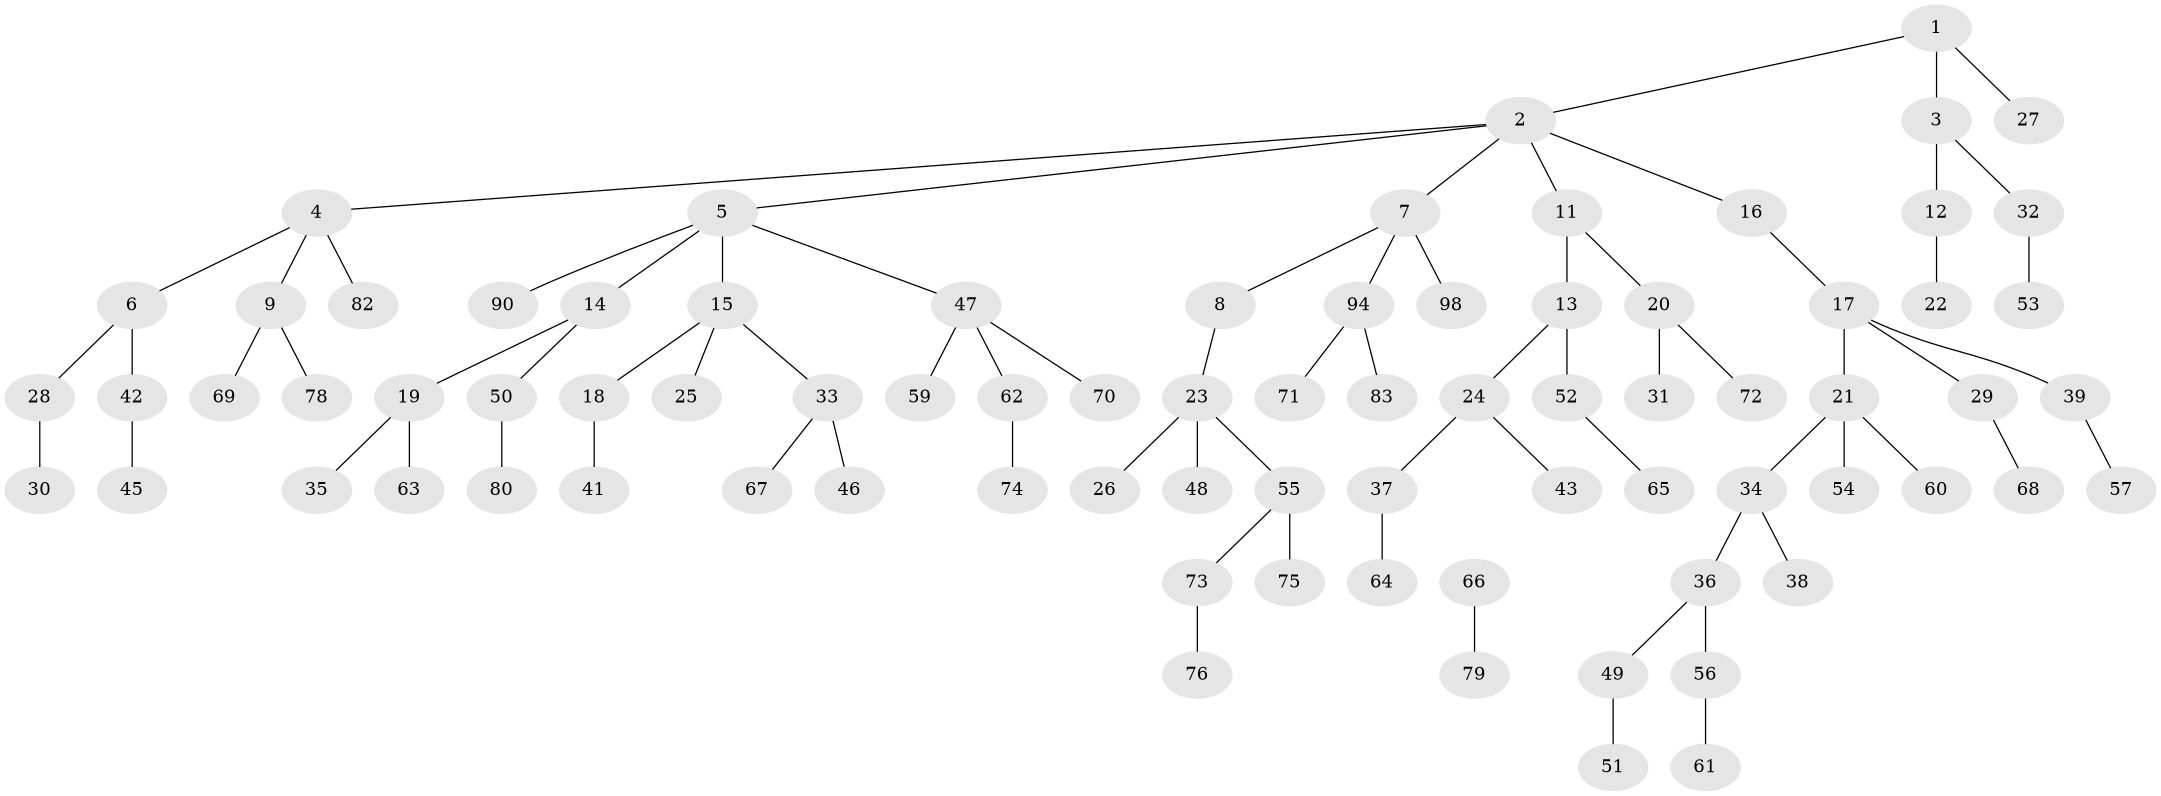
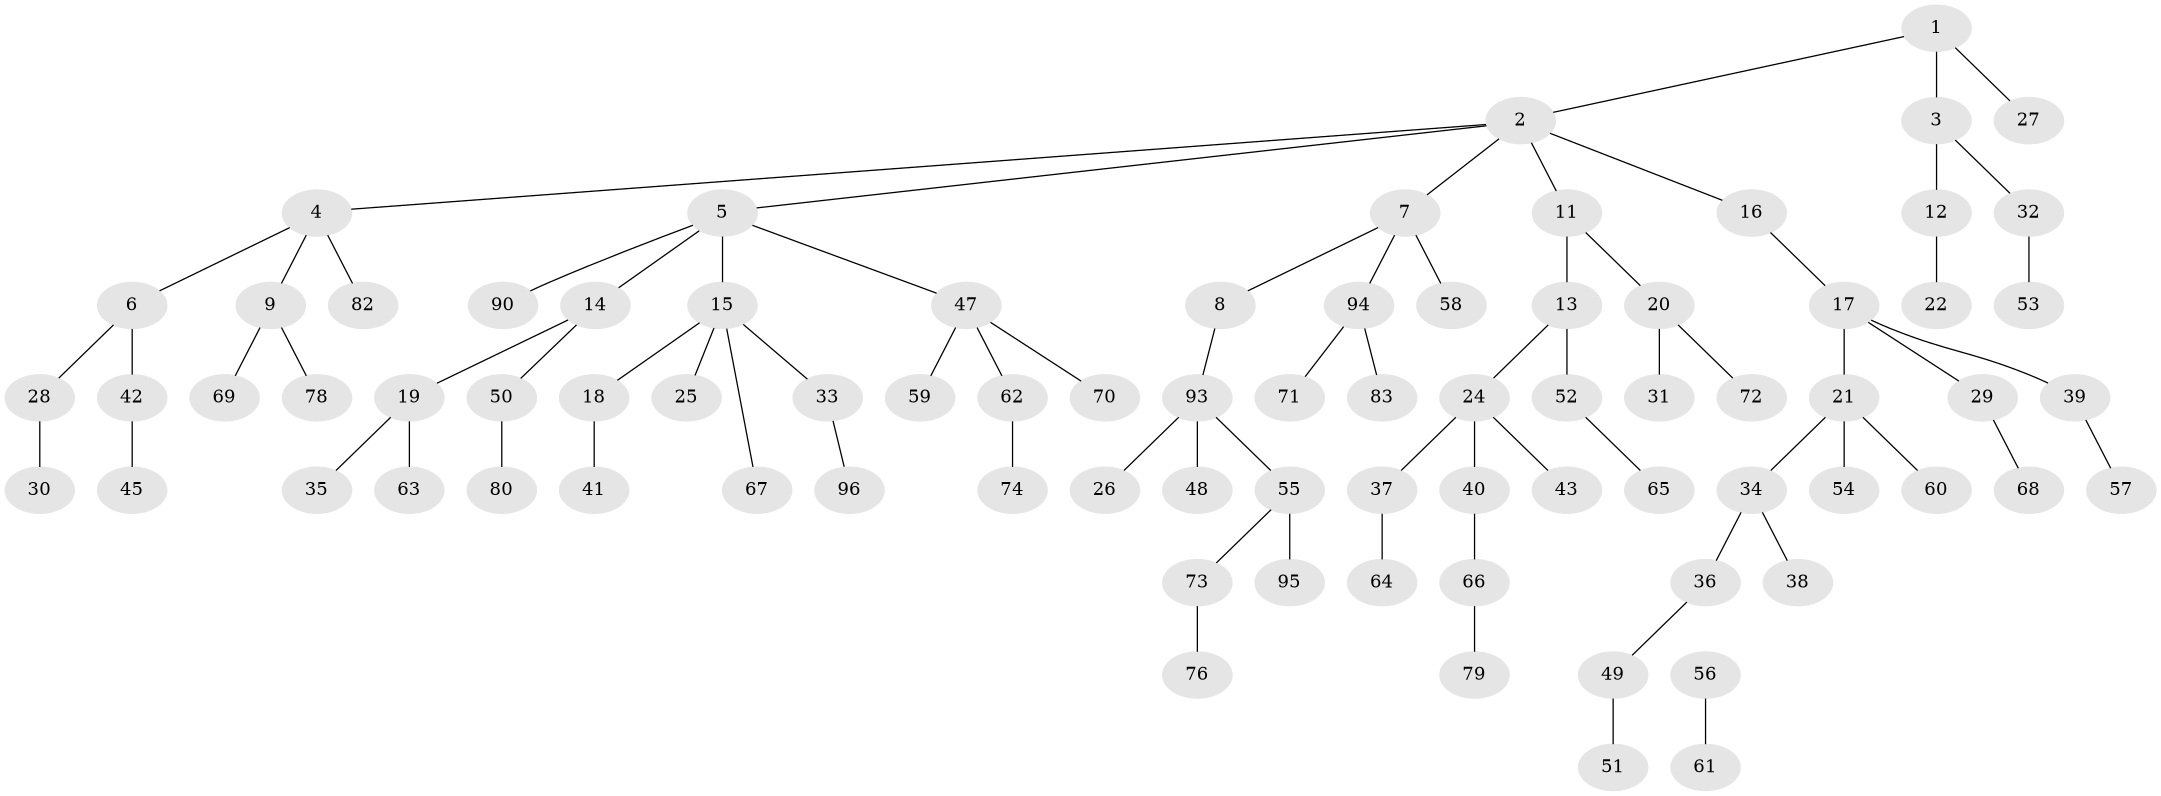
node "98": label "98" -> "58"
node "23": label "23" -> "93"
edge "33" -- "67": now "15" -- "67"
node "46": label "46" -> "96"
node "40": added
node "75": label "75" -> "95"
edge "36" -- "56": removed
